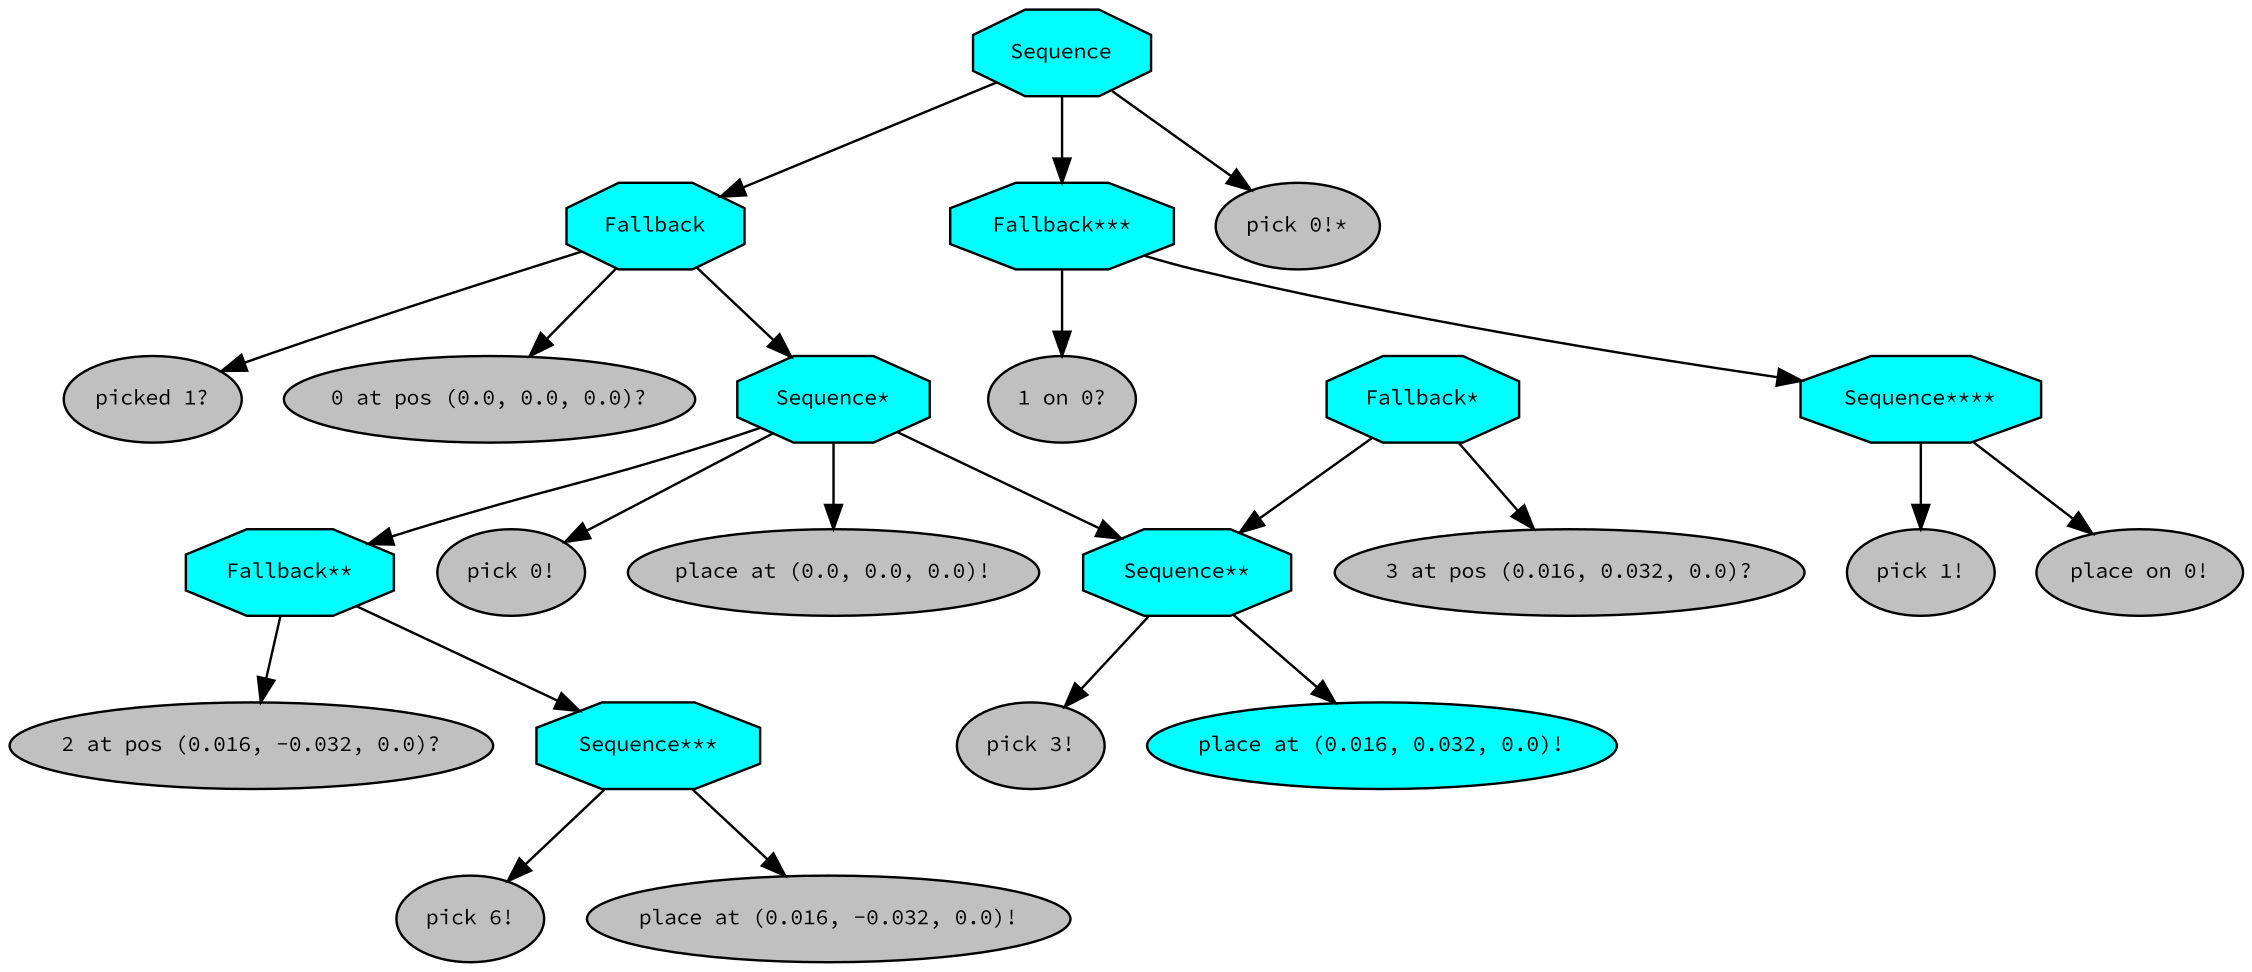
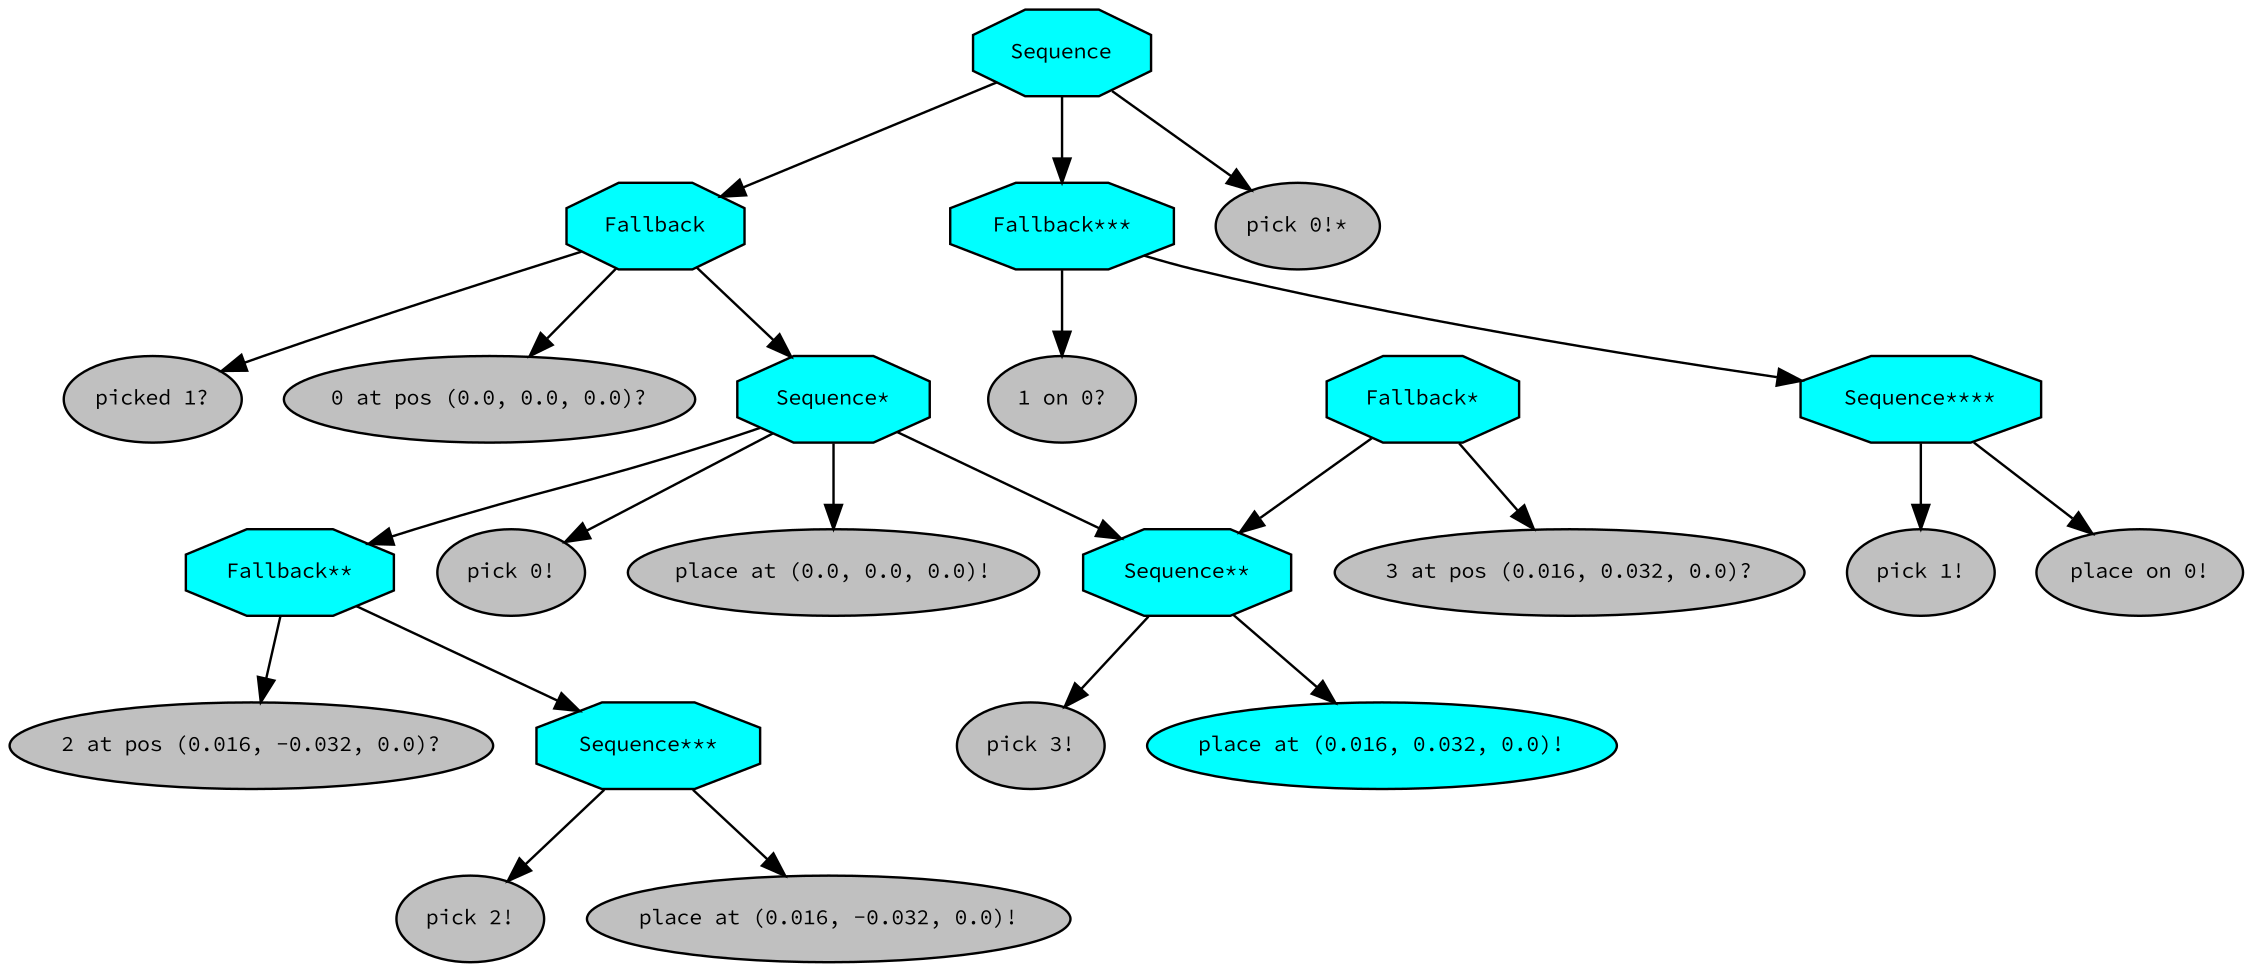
node "pick 6!": label "pick 6!" -> "pick 2!"
